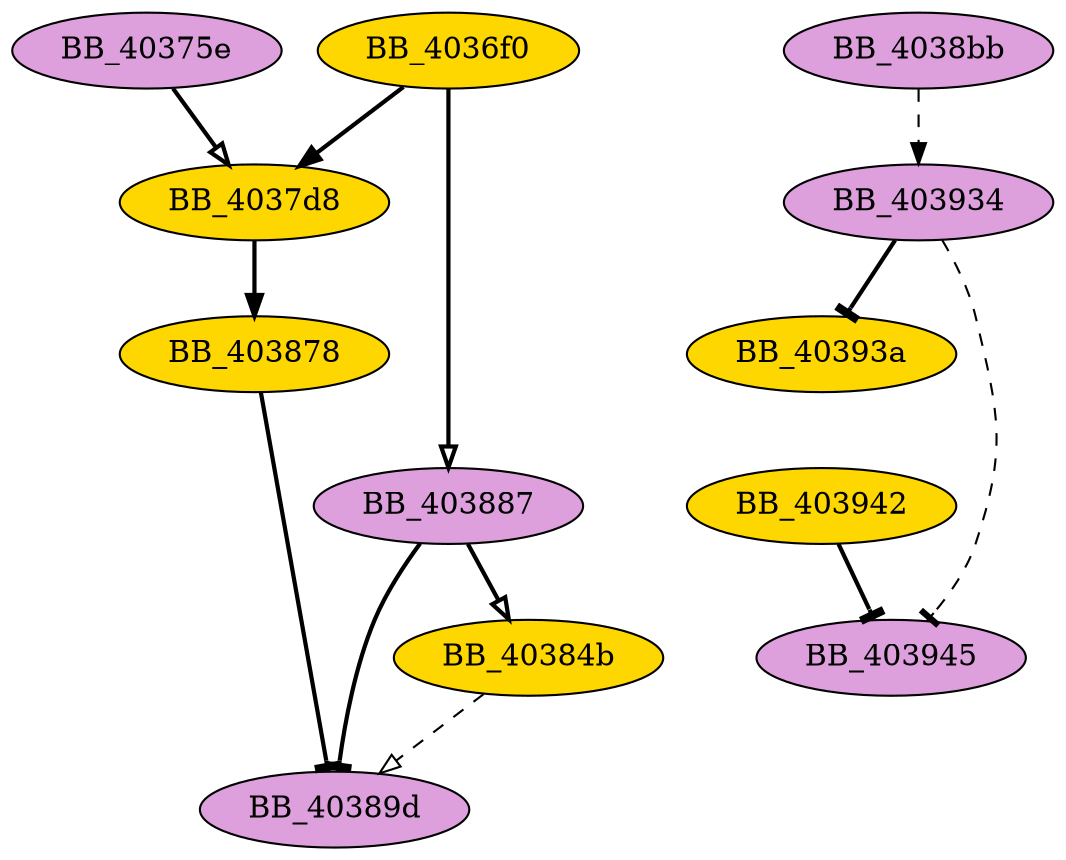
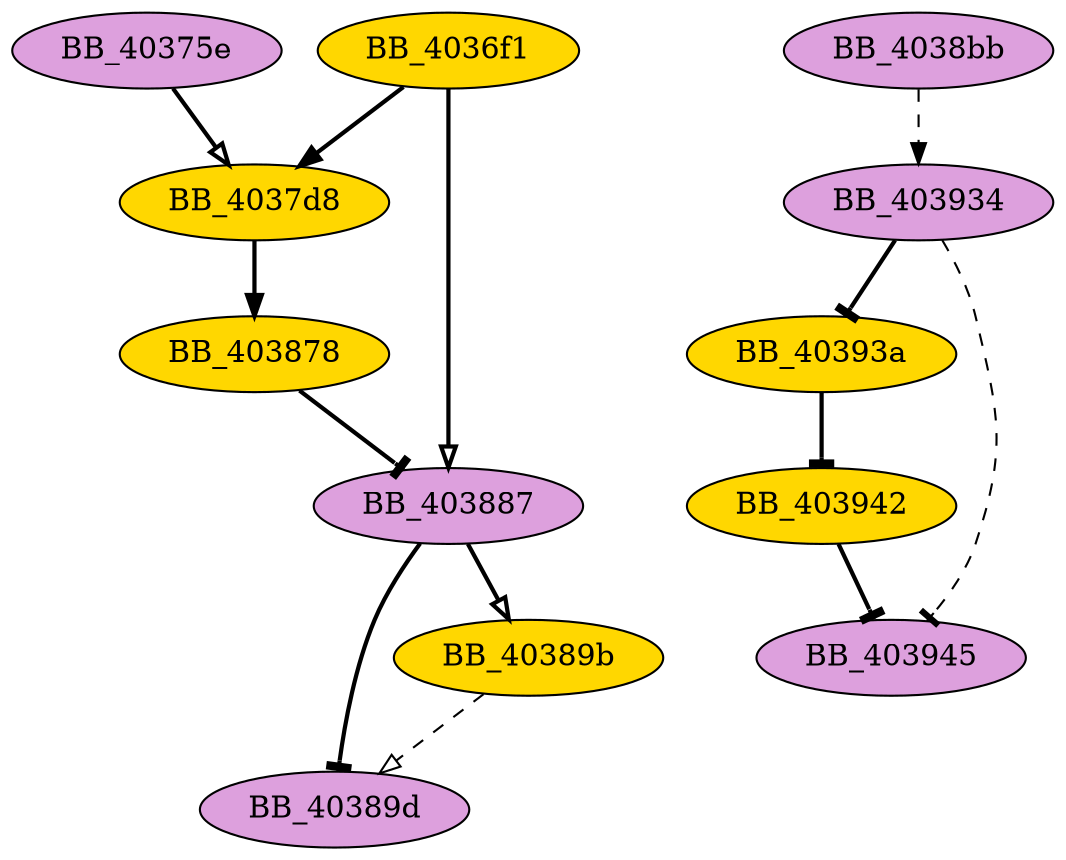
node "BB_4036f0": label "BB_4036f0" -> "BB_4036f1"
edge "BB_40393a" -> "BB_403942": added
edge "BB_403878" -> "BB_40389d": now "BB_403878" -> "BB_403887"
node "BB_40384b": label "BB_40384b" -> "BB_40389b"
